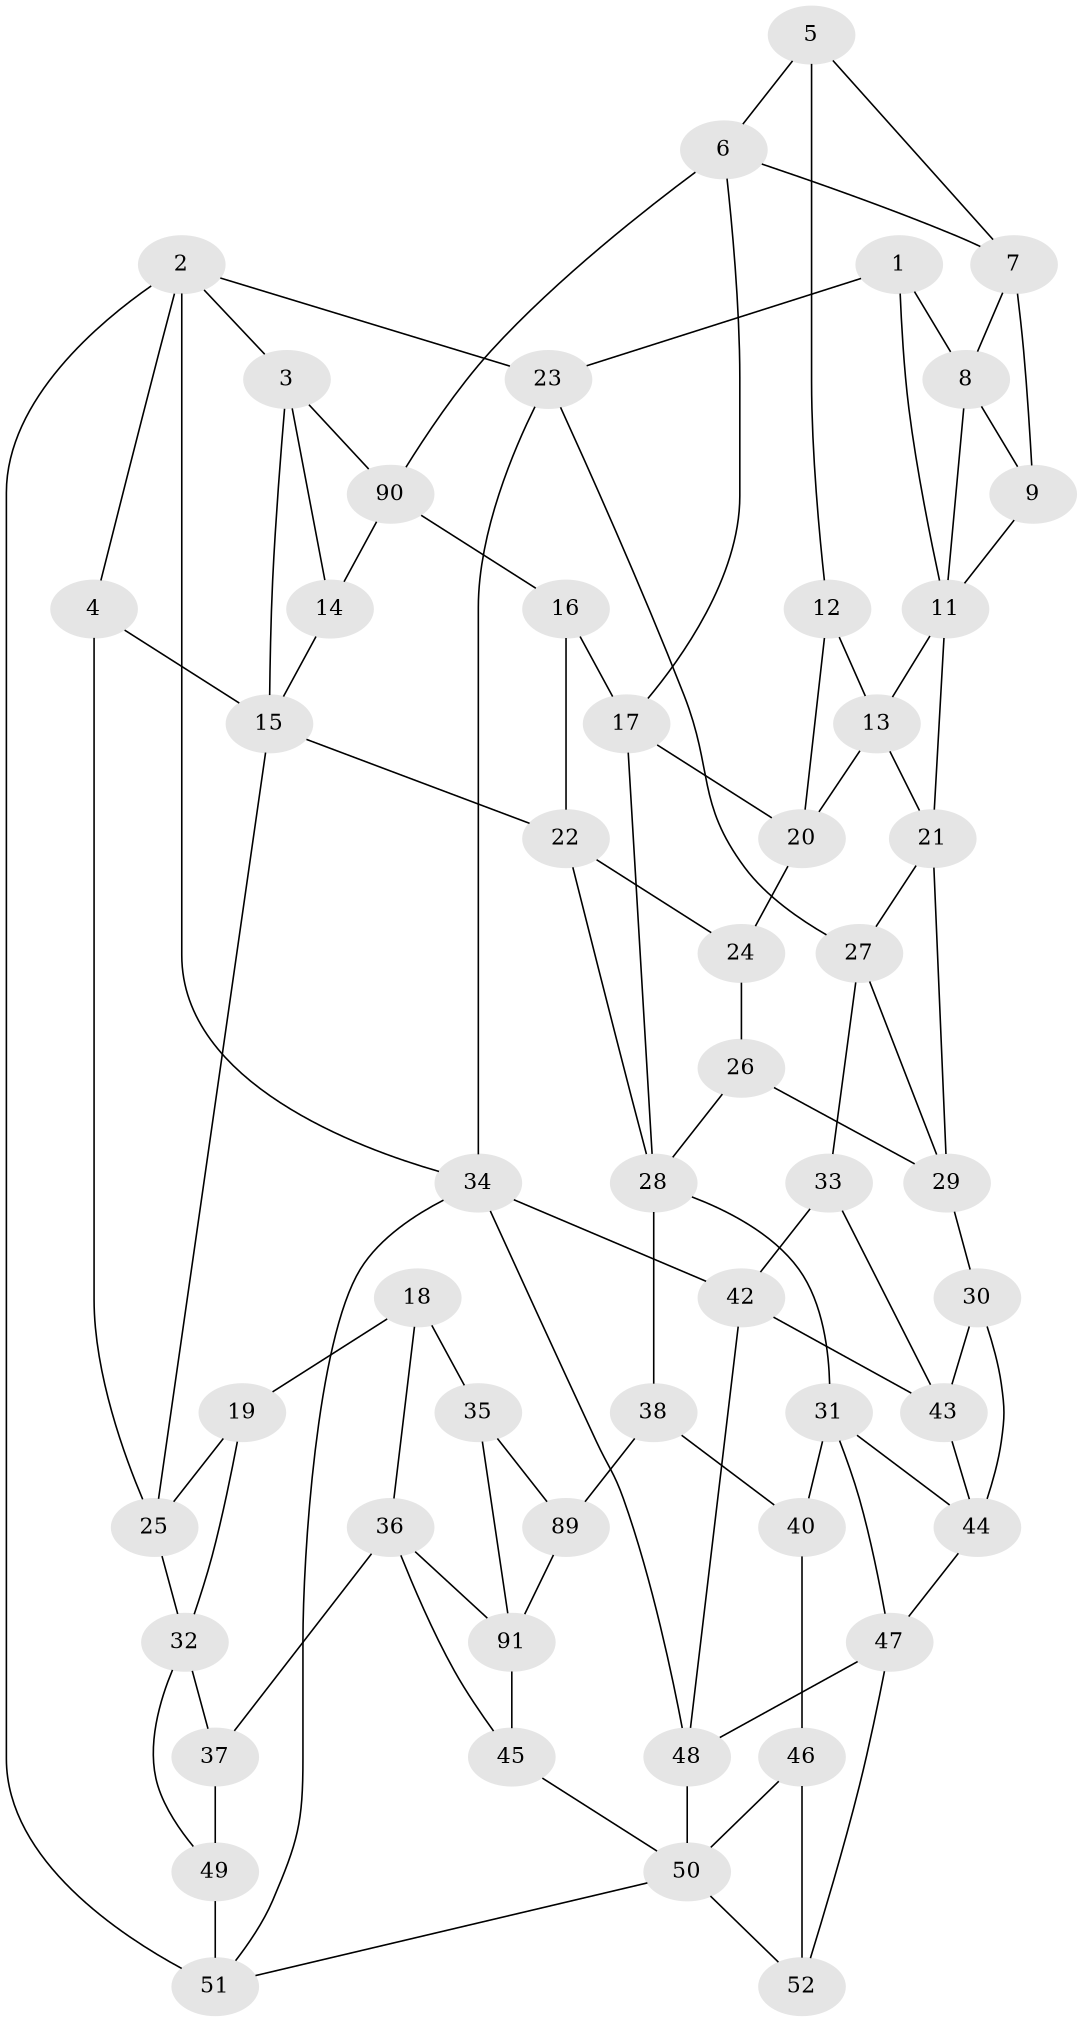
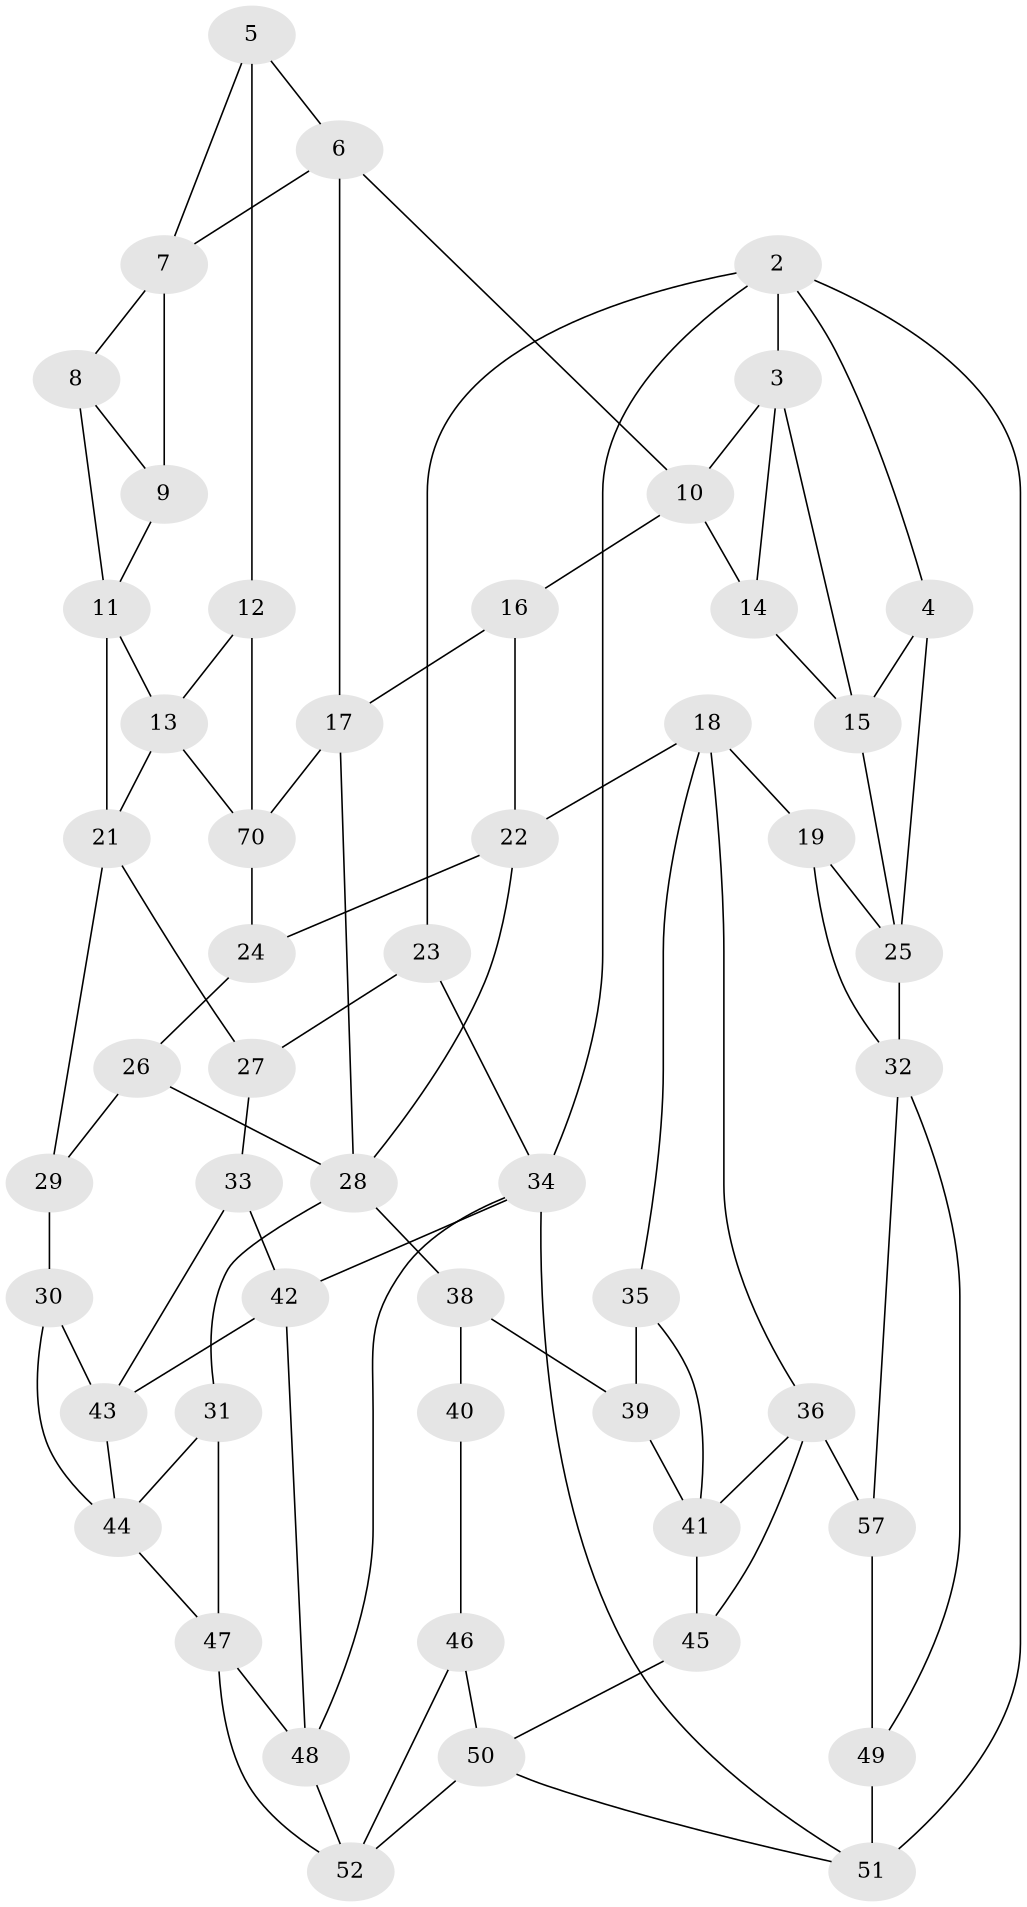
node "1": removed
node "90": label "90" -> "10"
edge "15" -- "22": now "18" -- "22"
node "20": label "20" -> "70"
edge "27" -- "29": removed
edge "31" -- "40": removed
node "89": label "89" -> "39"
node "91": label "91" -> "41"
node "37": label "37" -> "57"
edge "48" -- "50": now "48" -- "52"
